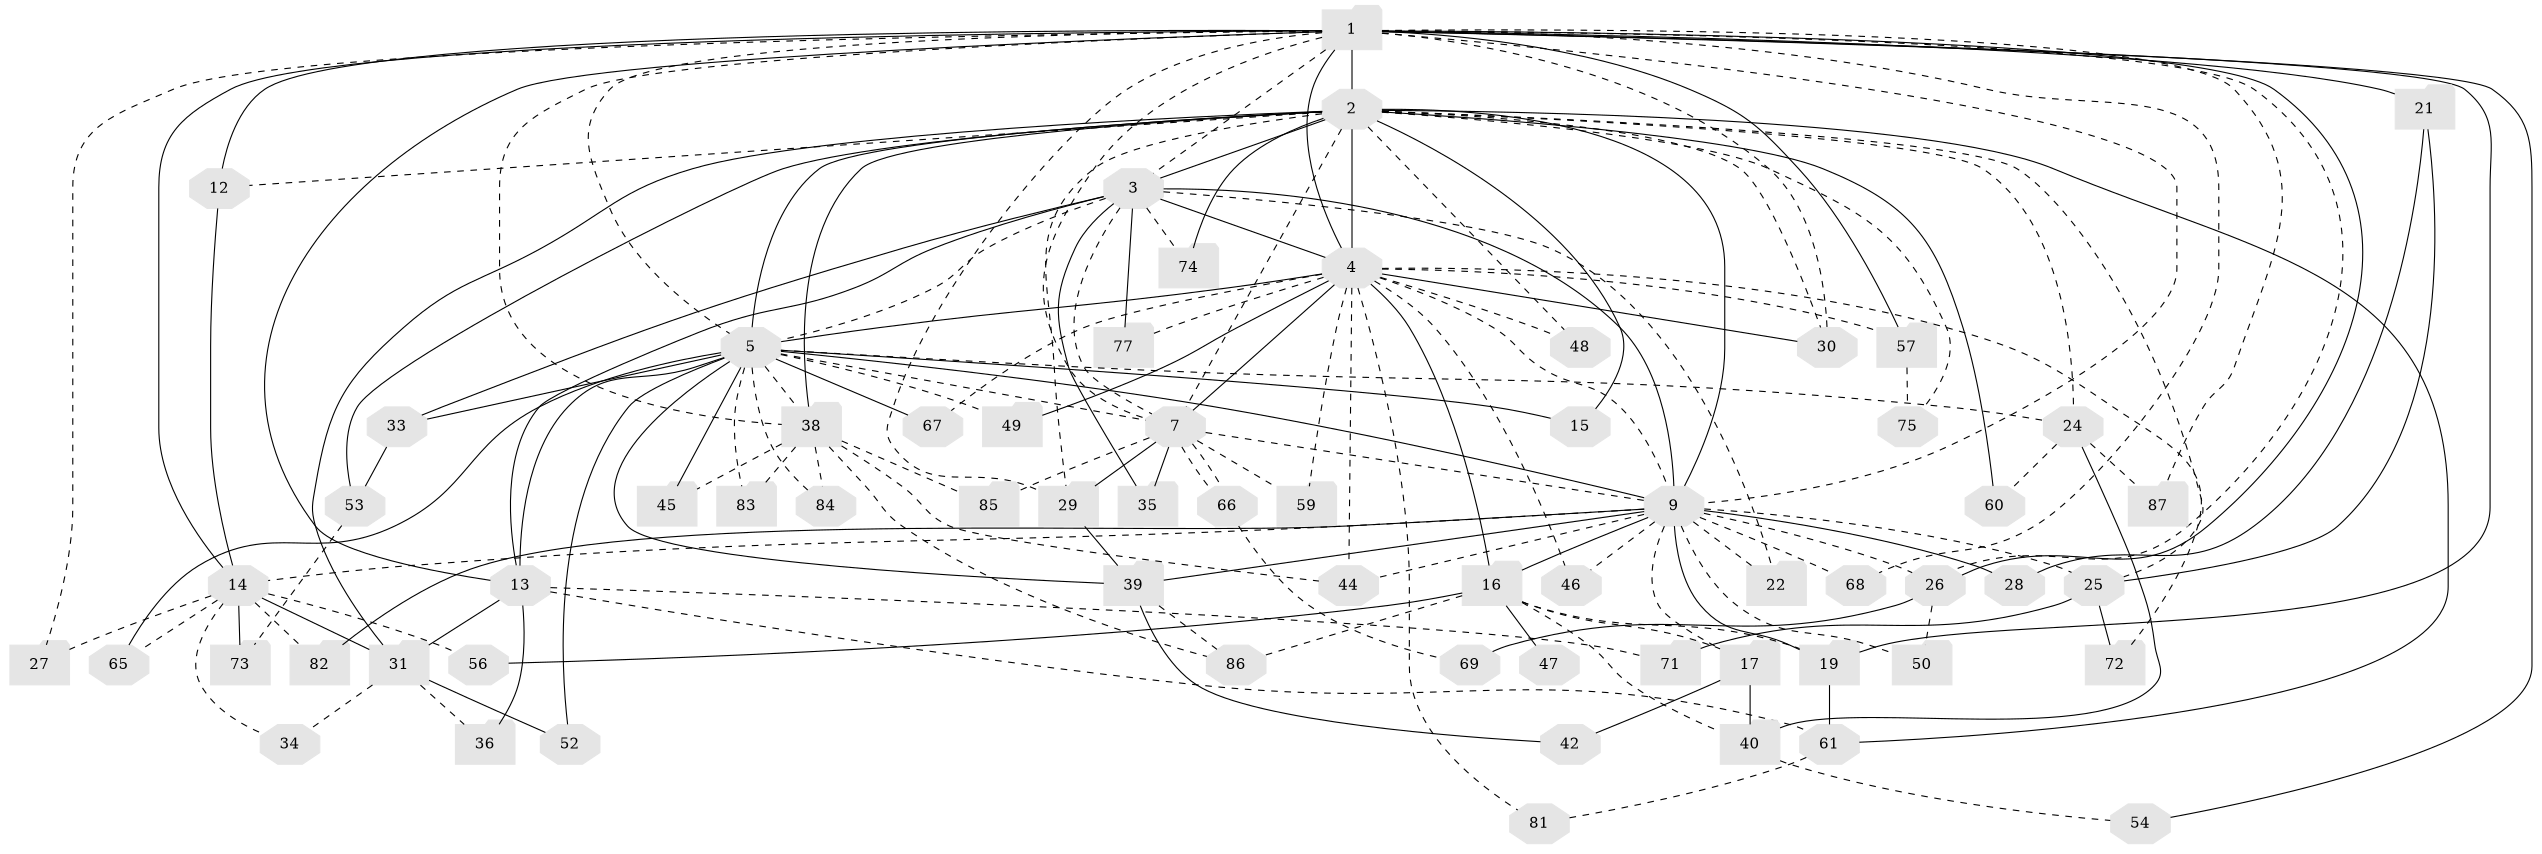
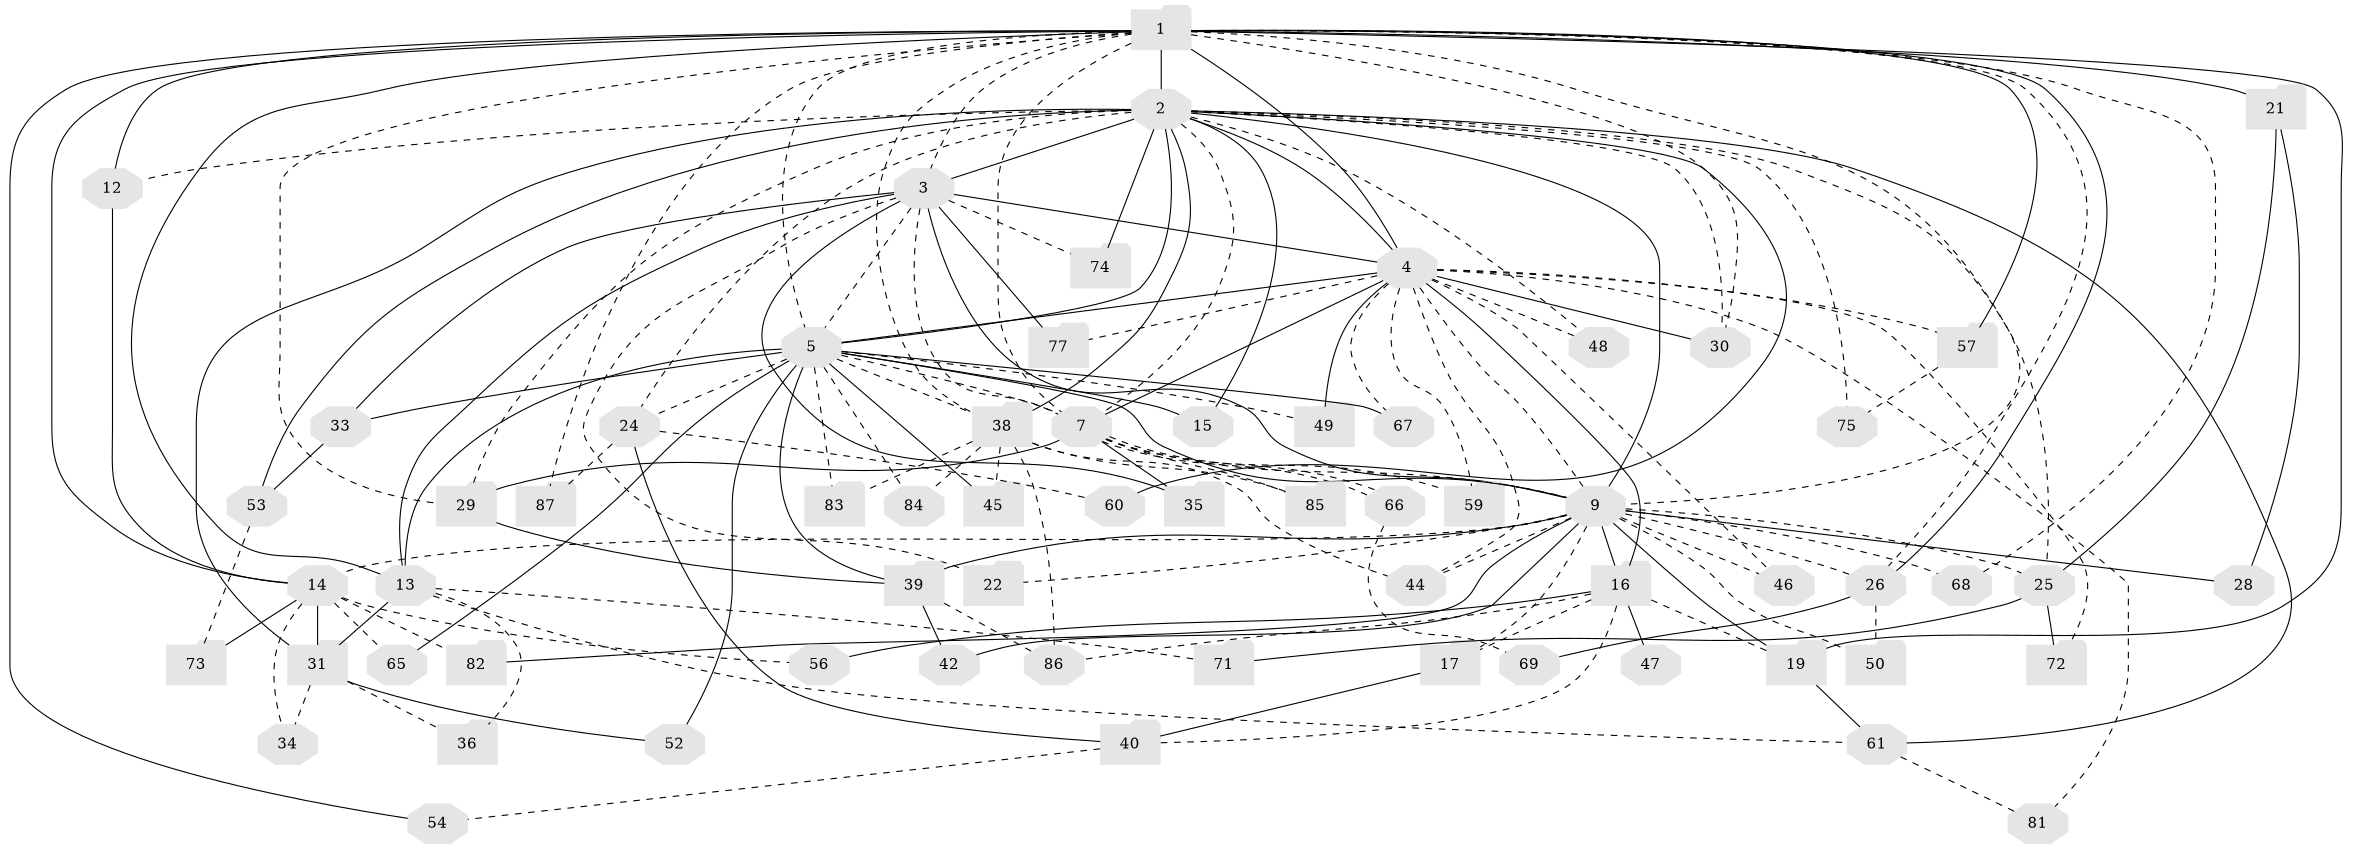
node "27": removed
edge "13" -- "36": style solid -> dashed
edge "17" -- "42": now "9" -- "42"
